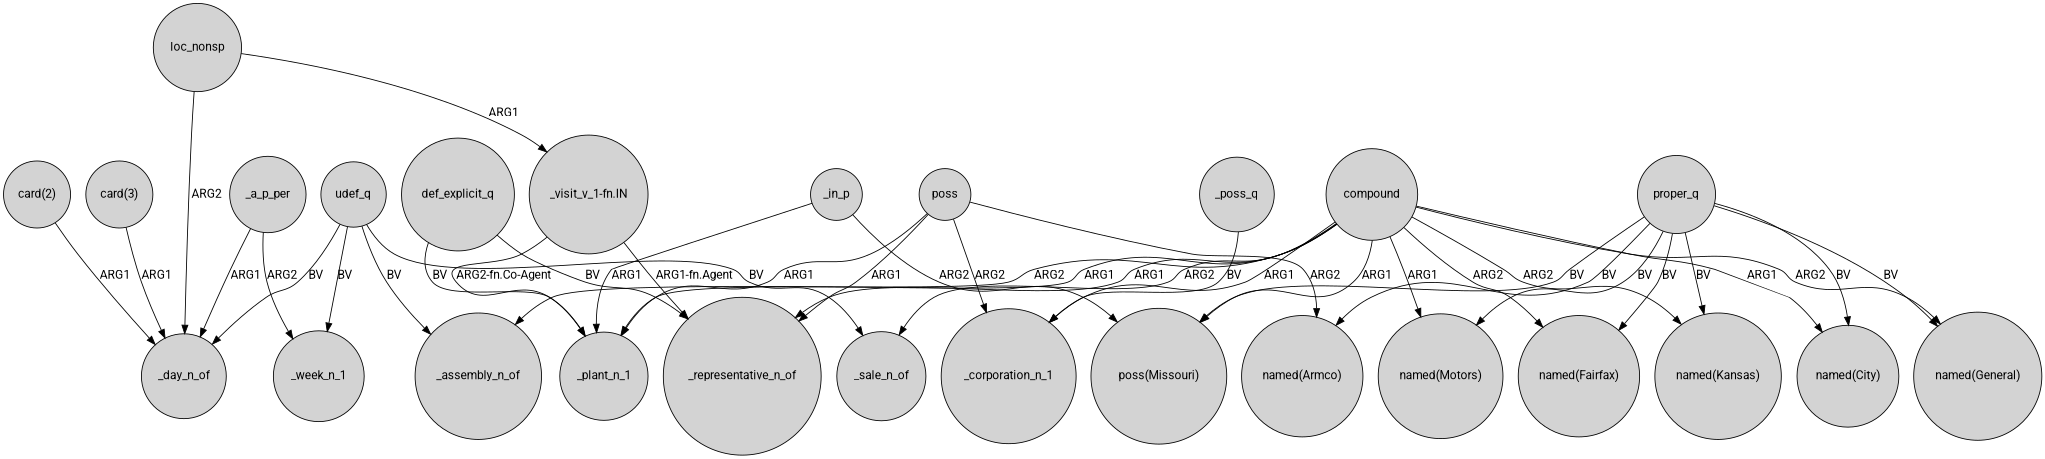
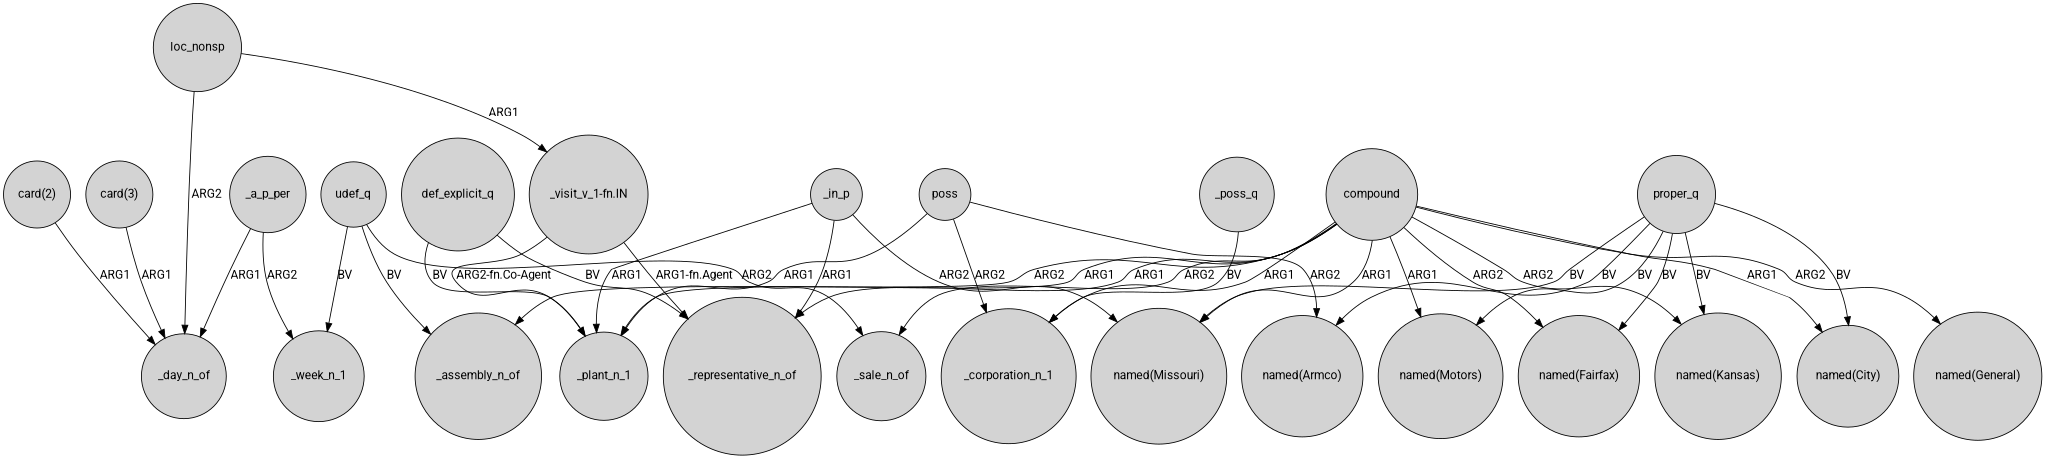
edge "proper_q" -> "named(General)": removed, label "BV"
edge "poss" -> "_representative_n_of": now "_in_p" -> "_representative_n_of"
edge "udef_q" -> "_sale_n_of": label "BV" -> "ARG2"
edge "udef_q" -> "_day_n_of": removed, label "BV"
node "poss(Missouri)": label "poss(Missouri)" -> "named(Missouri)"
